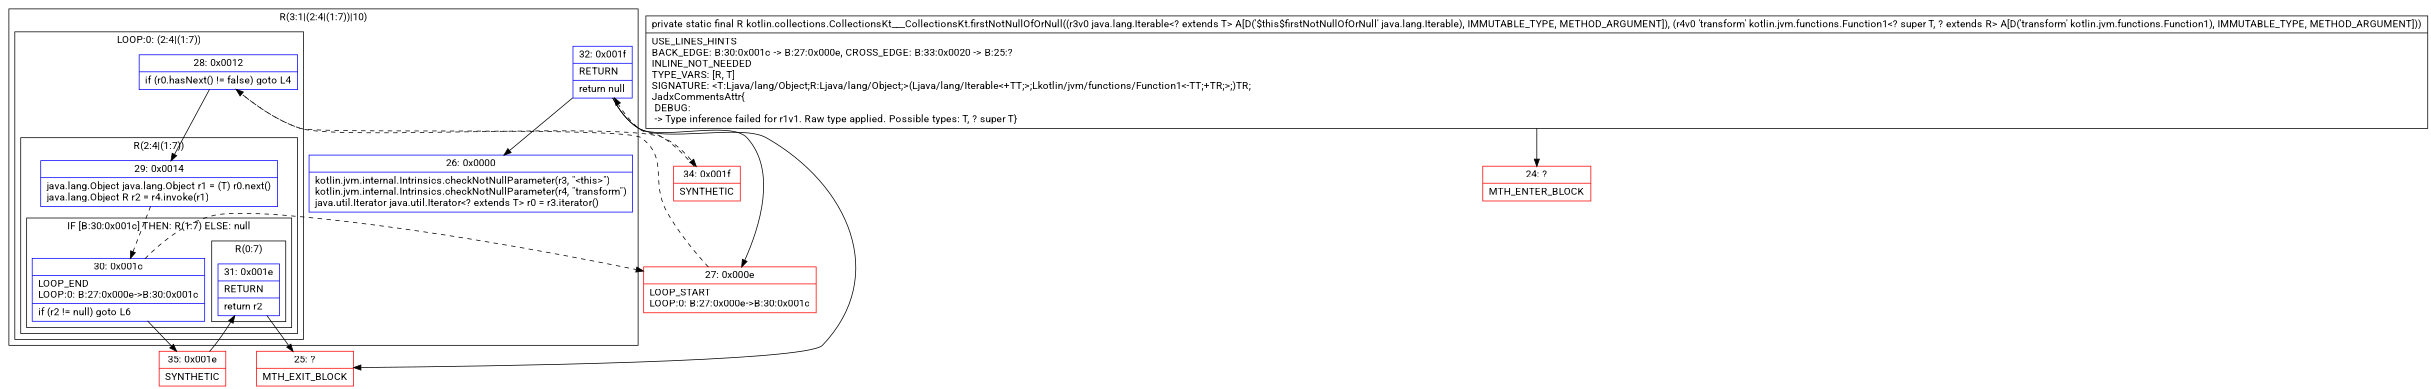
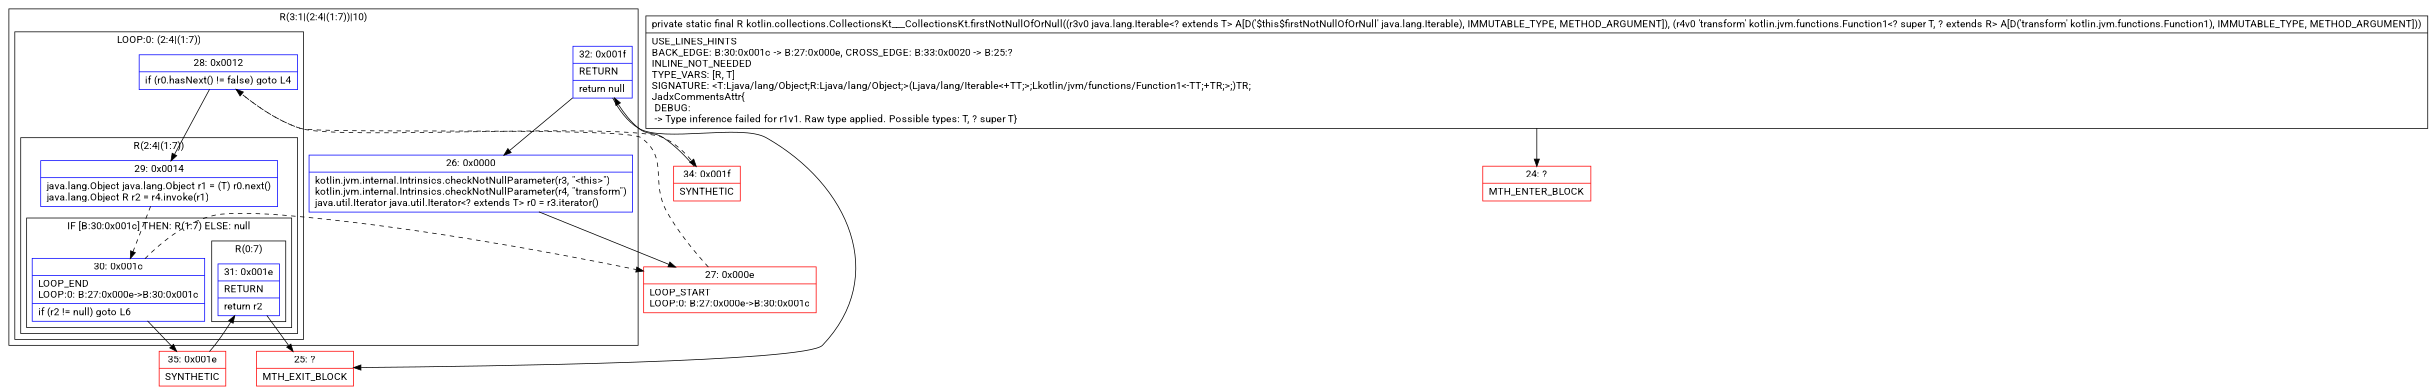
edge "34: 0x001f" -> "32: 0x001f": style dashed -> solid
edge "32: 0x001f" -> "27: 0x000e": now "26: 0x0000" -> "27: 0x000e"
